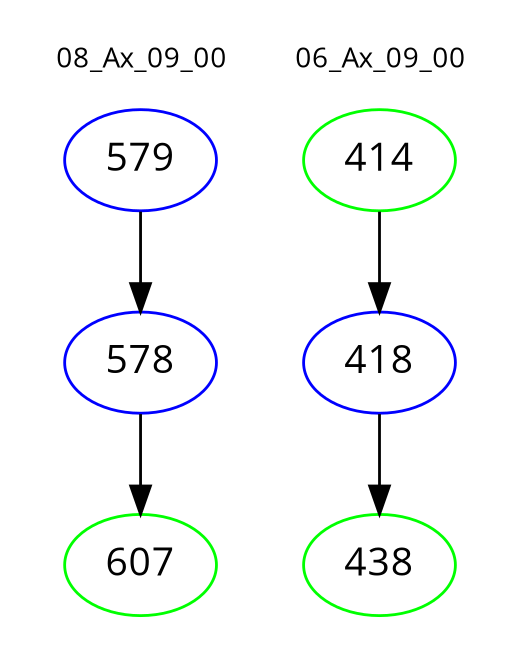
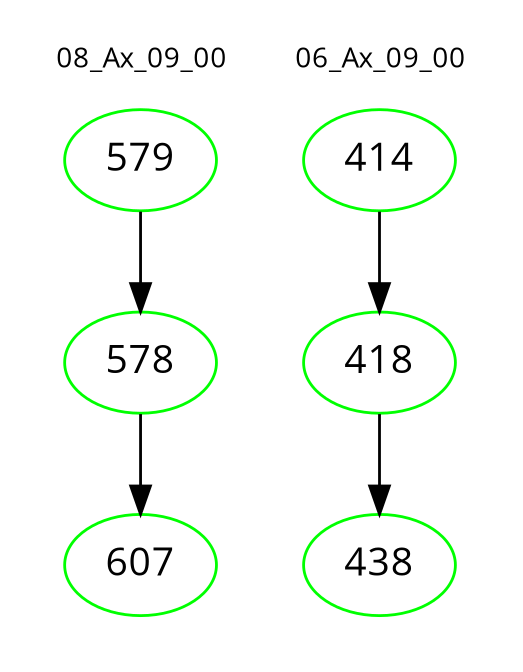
node "579": color blue -> green
node "578": color blue -> green
node "418": color blue -> green
